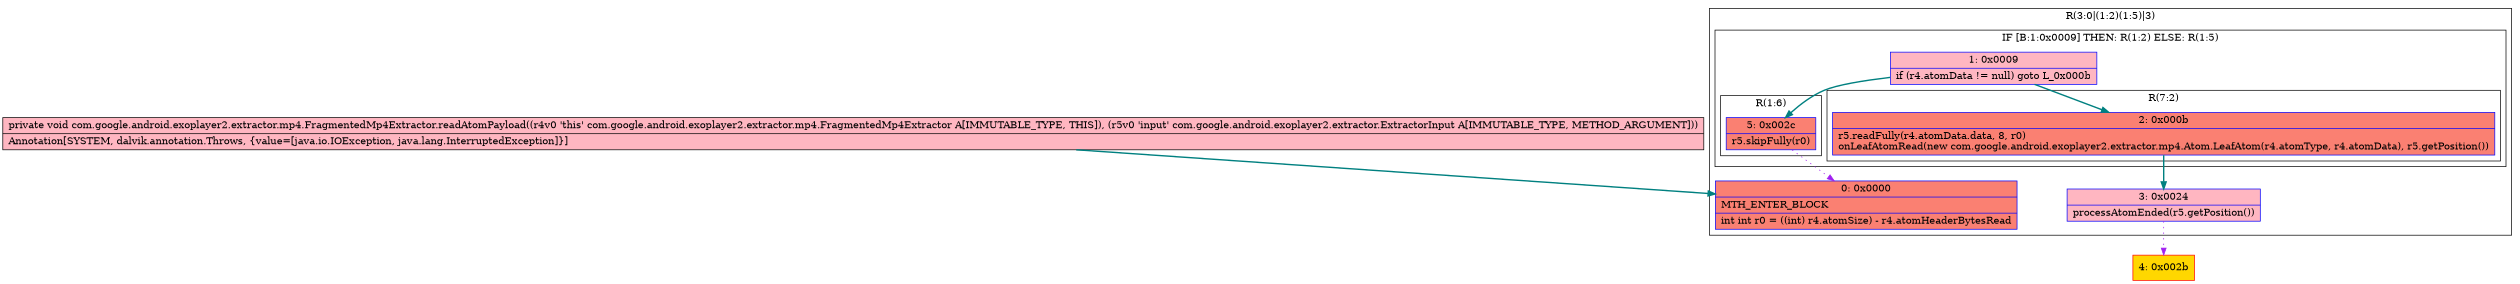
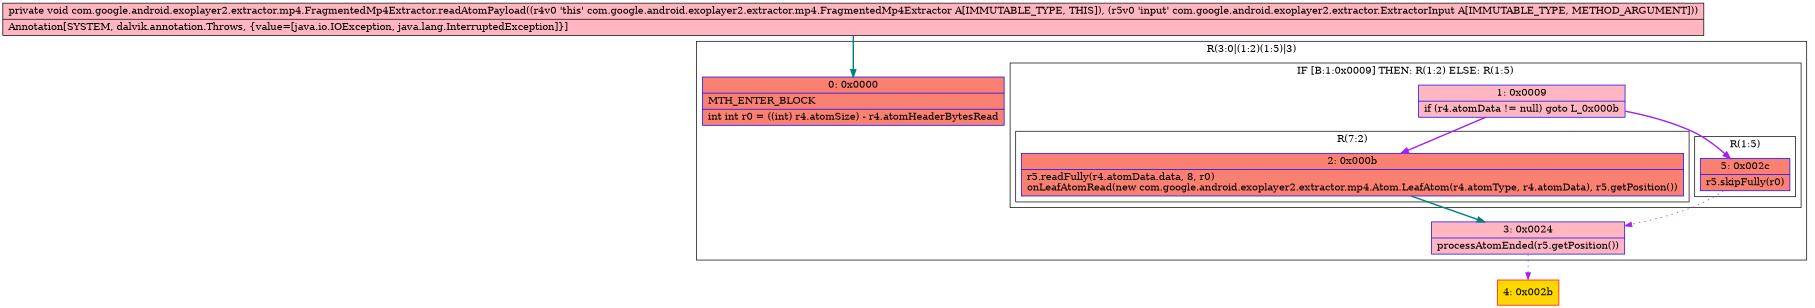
edge "1: 0x0009" -> "5: 0x002c": color teal -> purple
edge "1: 0x0009" -> "2: 0x000b": color teal -> purple
cluster "R(1:6)": label "R(1:6)" -> "R(1:5)"
edge "5: 0x002c" -> "0: 0x0000": now "5: 0x002c" -> "3: 0x0024"
